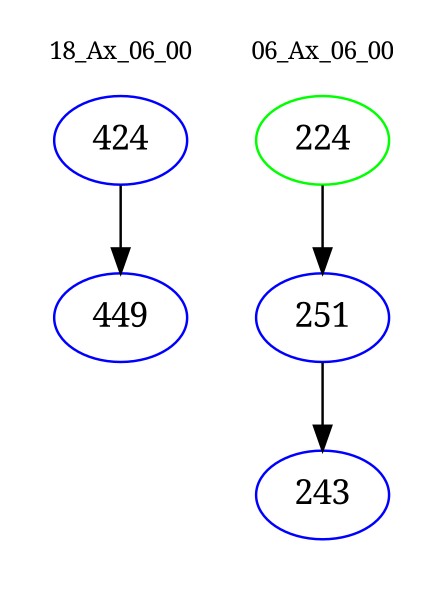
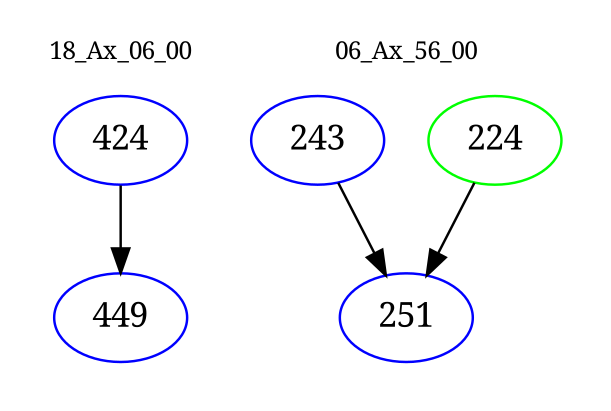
cluster "06_Ax_06_00": label "06_Ax_06_00" -> "06_Ax_56_00"
edge "251" -> "243": reversed
